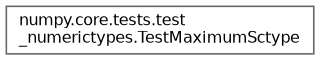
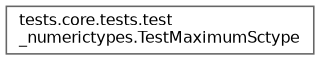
node "numpy.core.tests.test _numerictypes.TestMaximumSctype": label "numpy.core.tests.test _numerictypes.TestMaximumSctype" -> "tests.core.tests.test _numerictypes.TestMaximumSctype"
